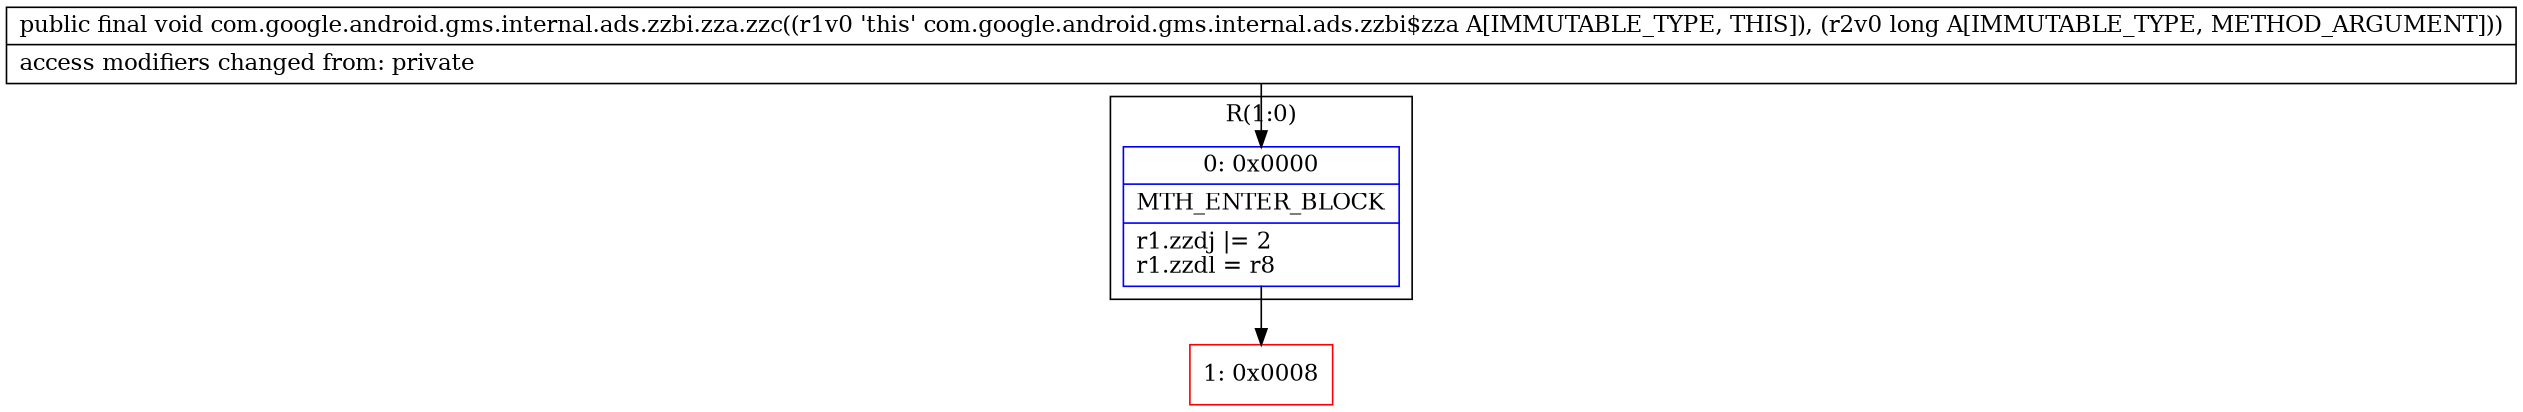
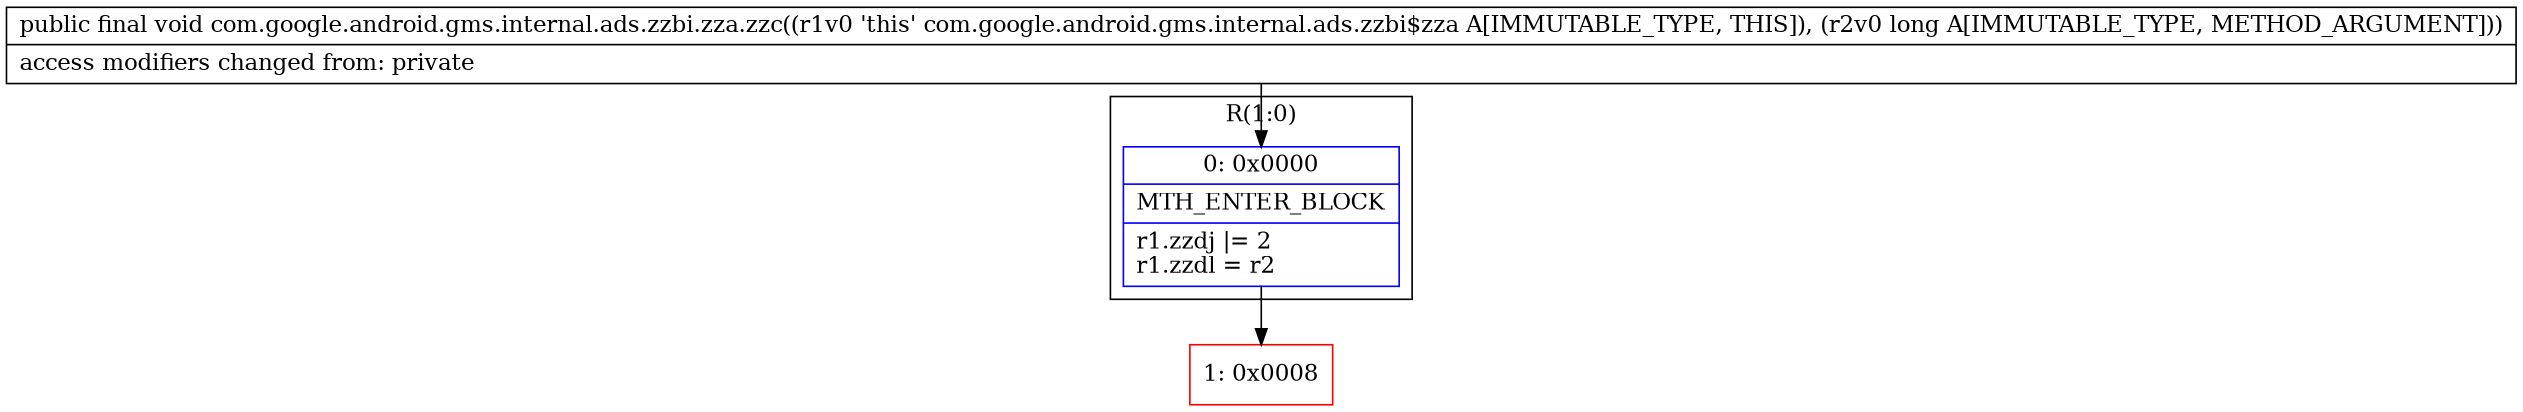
node "0: 0x0000": text "r1.zzdl = r8" -> "r1.zzdl = r2"
